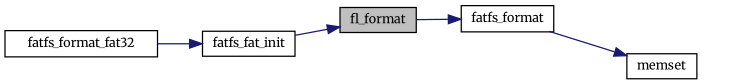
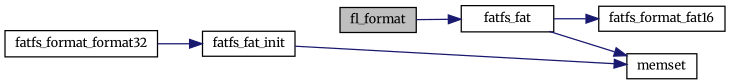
node "fatfs_format": label "fatfs_format" -> "fatfs_fat"
node "fatfs_format_fat16": added
edge "fatfs_fat_init" -> "fl_format": now "fatfs_fat_init" -> "memset"
node "fatfs_format_fat32": label "fatfs_format_fat32" -> "fatfs_format_format32"
